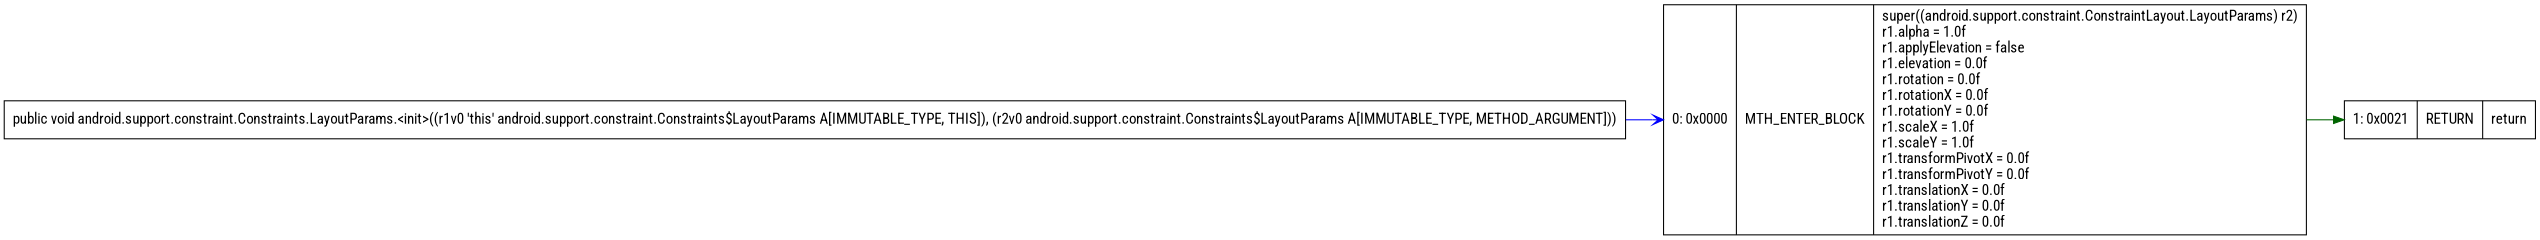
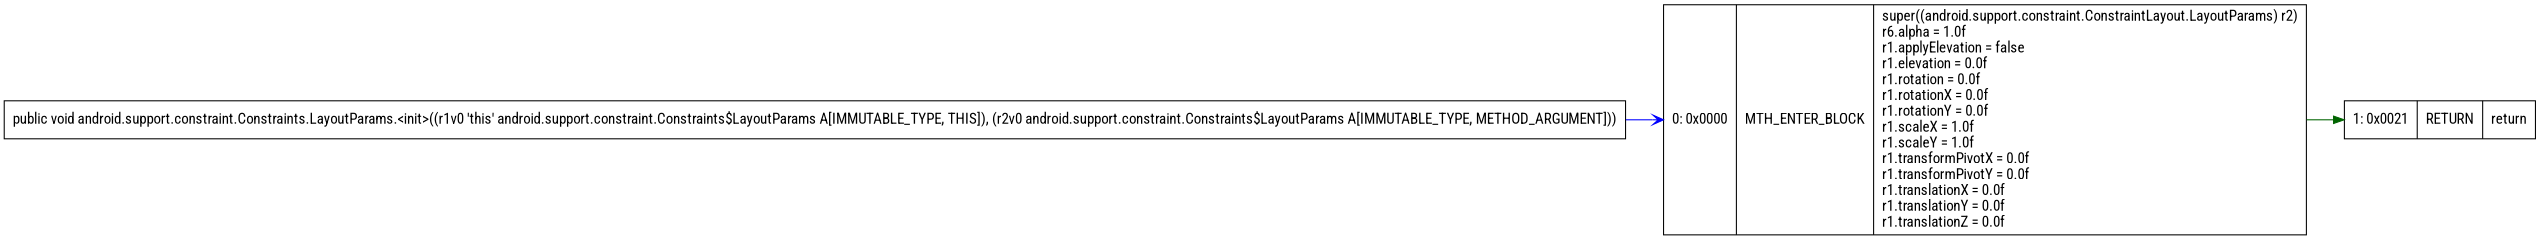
node "0: 0x0000": text "r1.alpha = 1.0f" -> "r6.alpha = 1.0f"
